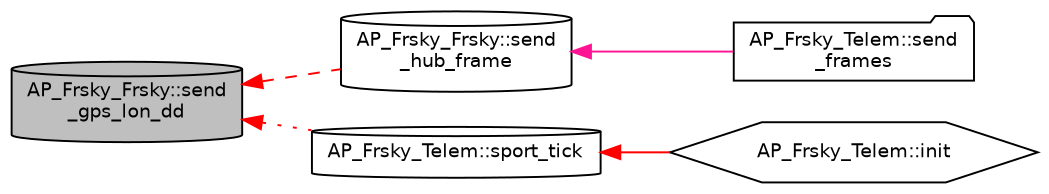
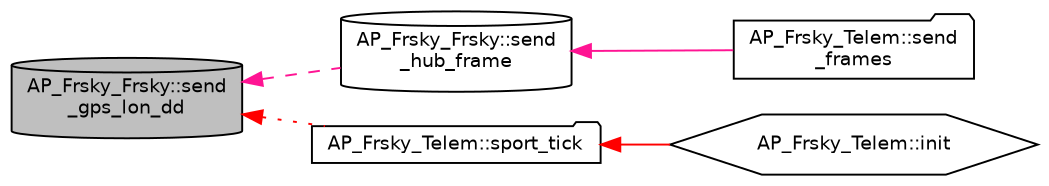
edge "AP_Frsky_Frsky::send _hub_frame" -> "AP_Frsky_Frsky::send _gps_lon_dd": color red -> deeppink
node "AP_Frsky_Telem::sport_tick": shape cylinder -> folder
